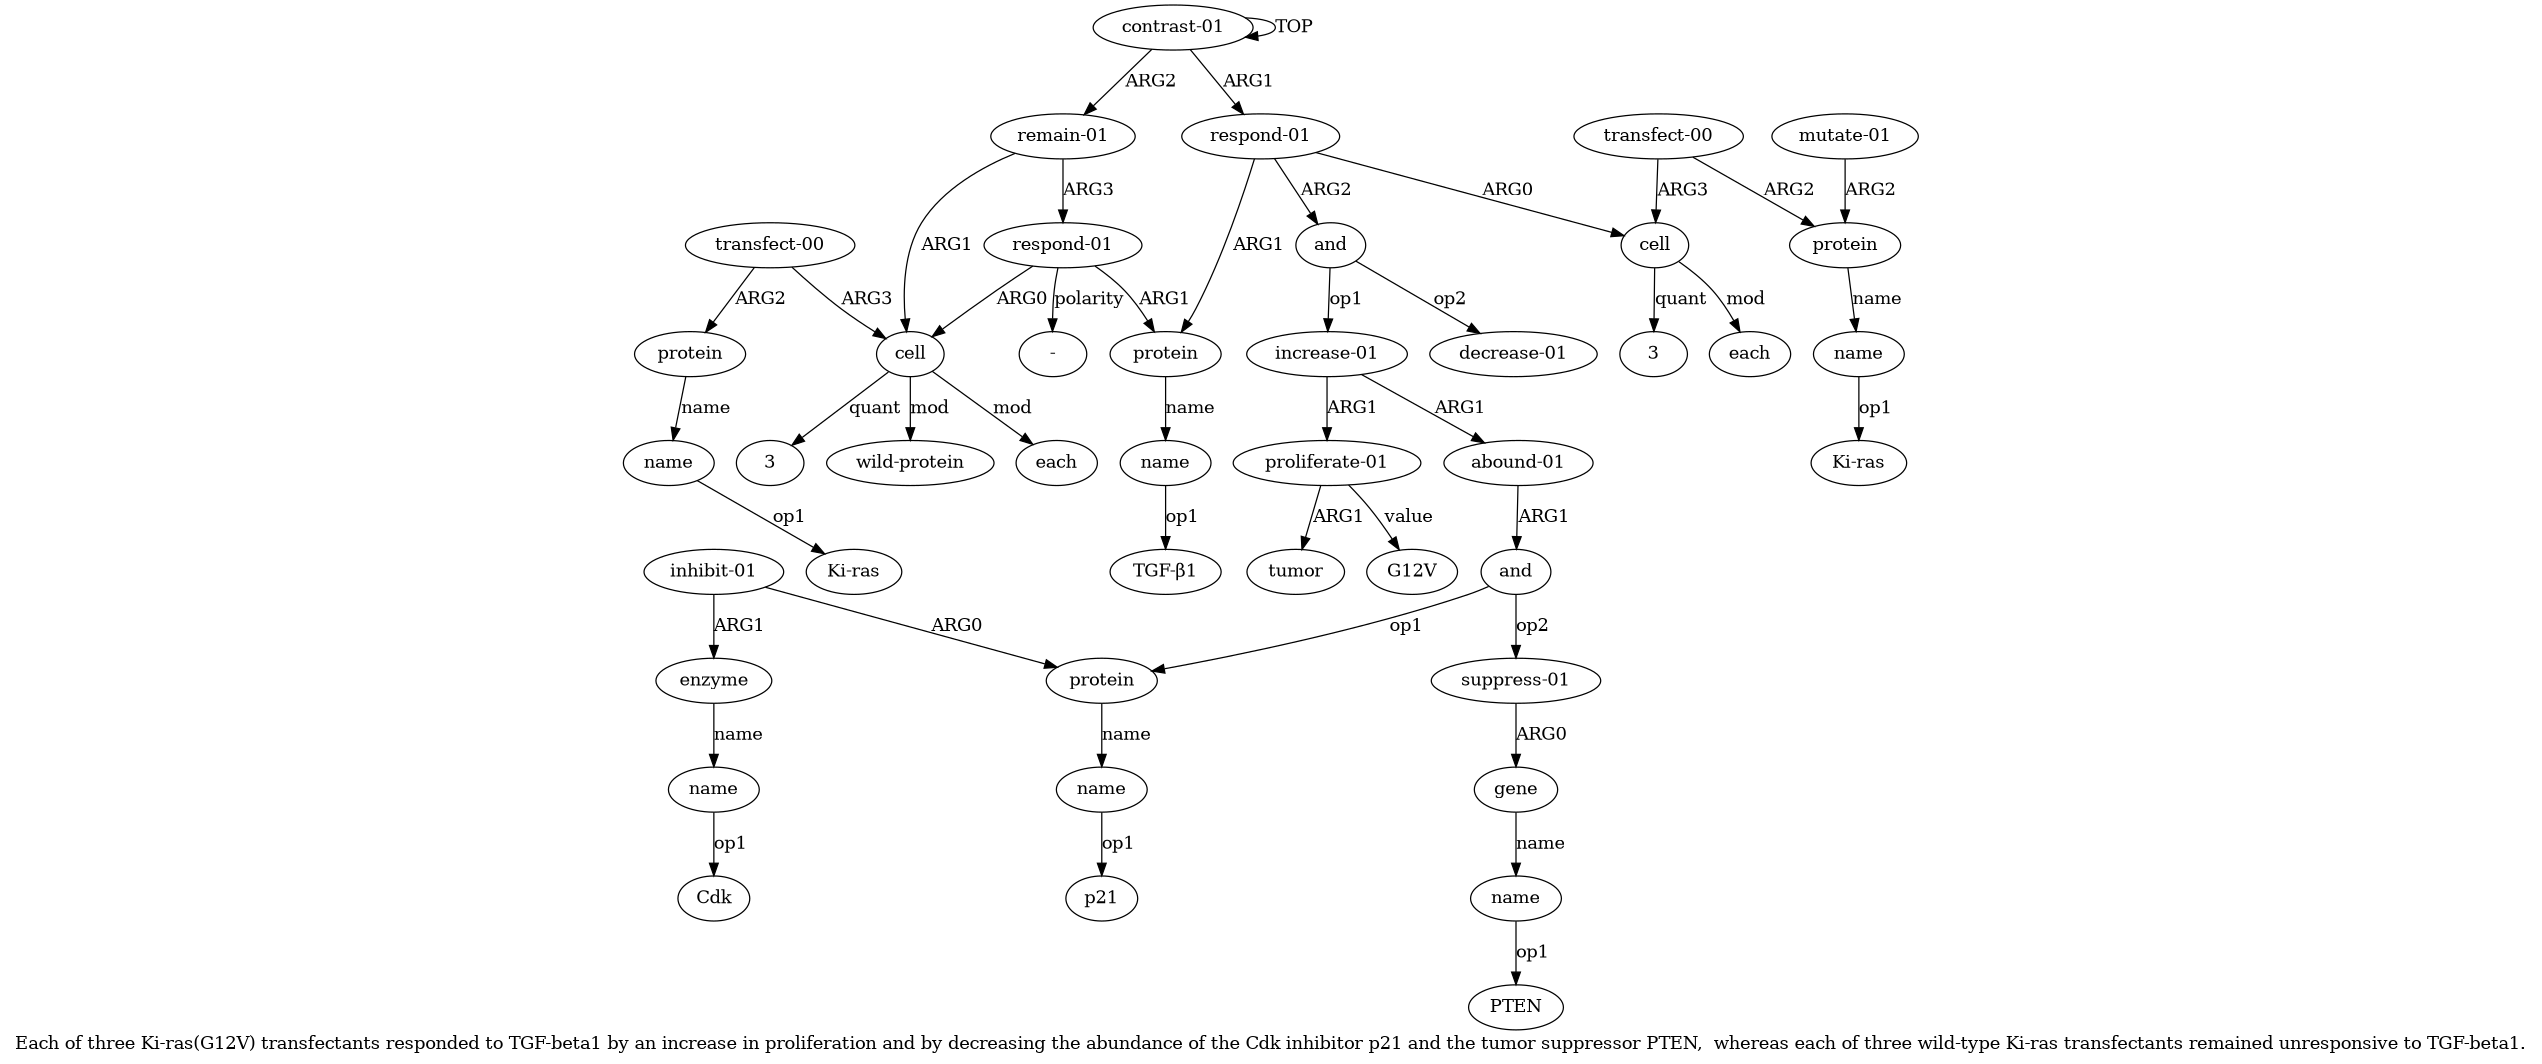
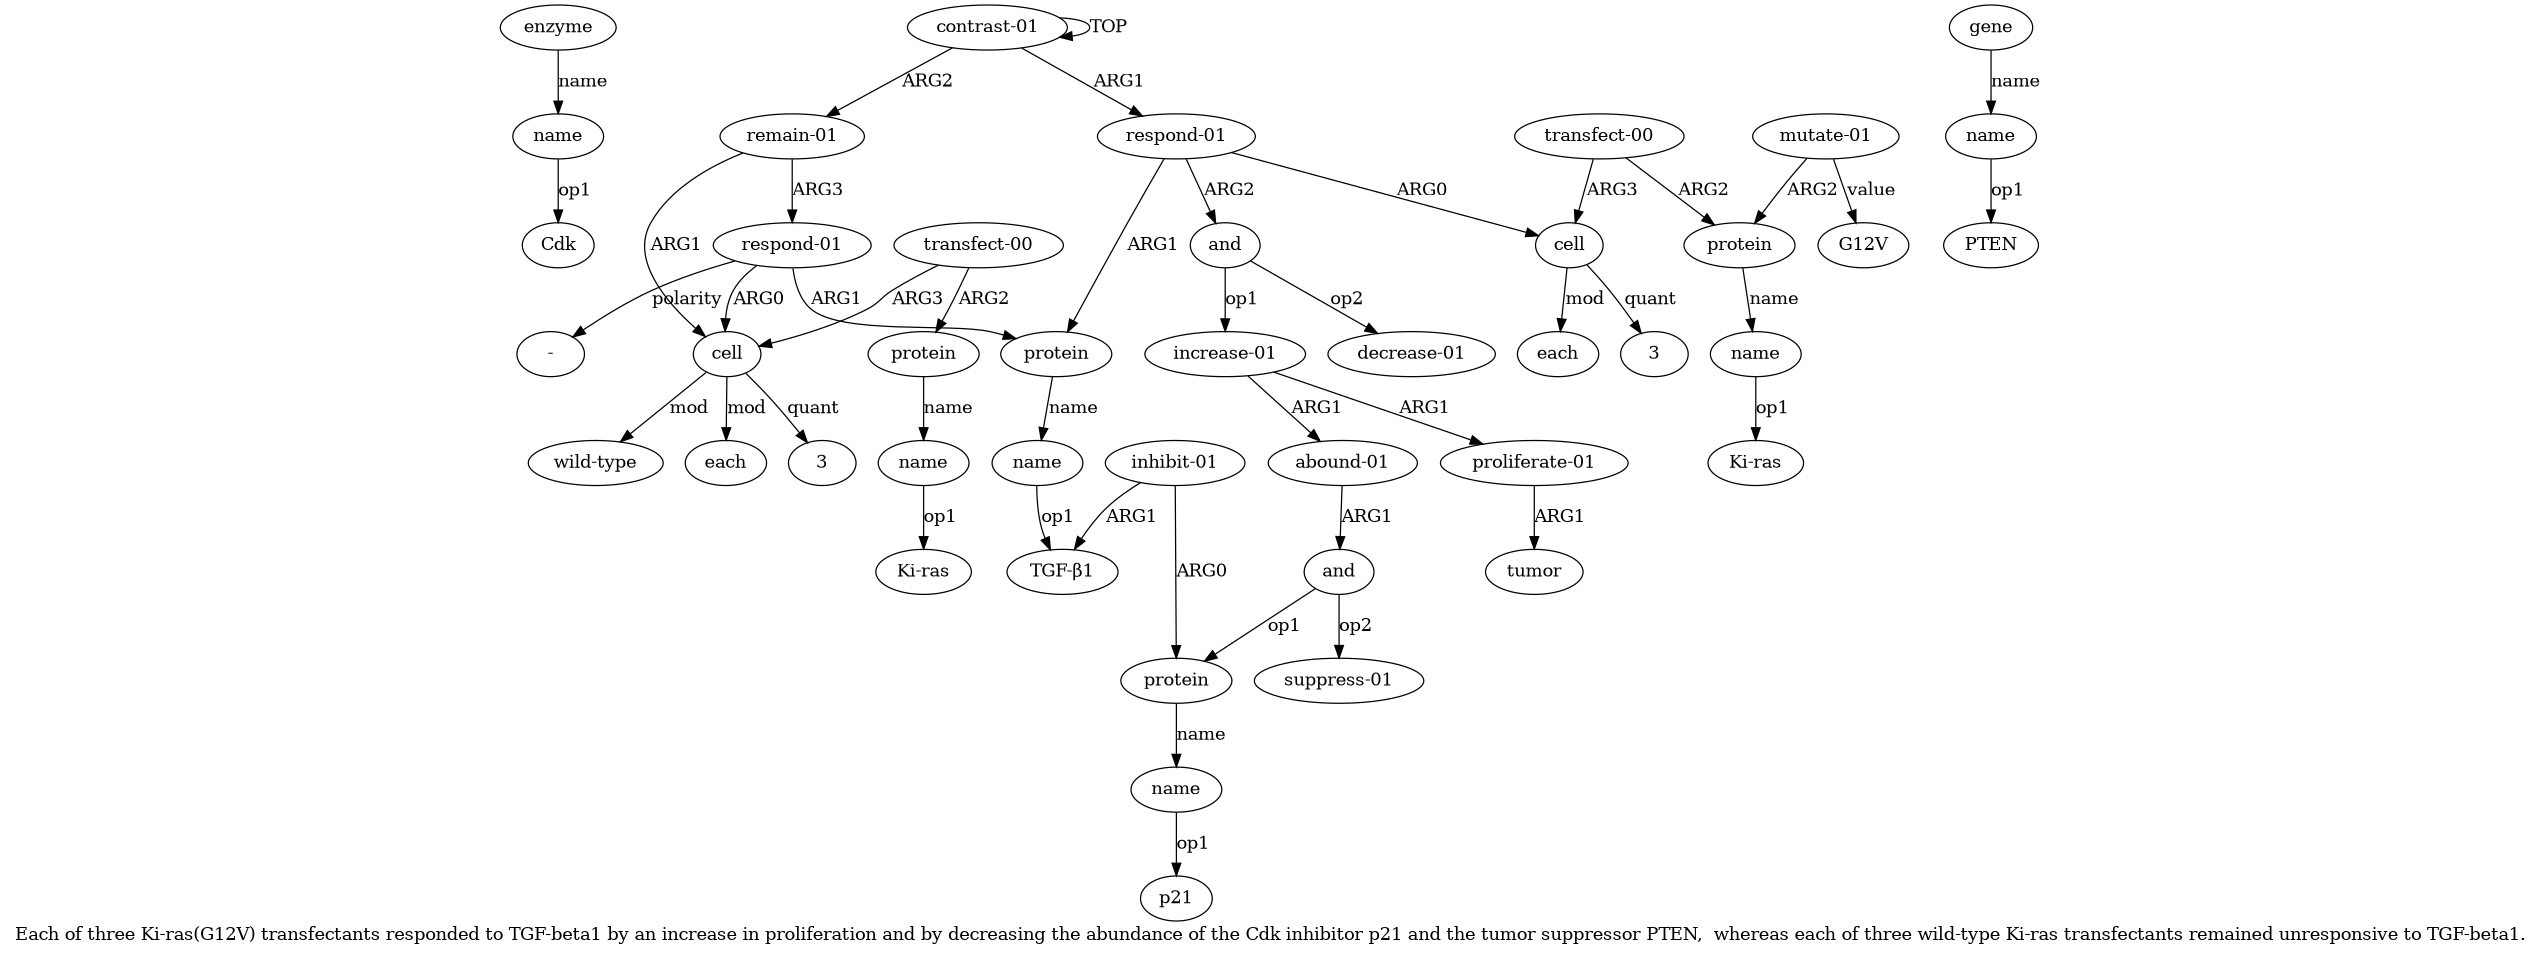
node "wild-protein": label "wild-protein" -> "wild-type"
edge "proliferate-01" -> "G12V": now "mutate-01" -> "G12V"
edge "inhibit-01" -> "enzyme": now "inhibit-01" -> "TGF-β1"
edge "suppress-01" -> "gene": removed, label "ARG0"
